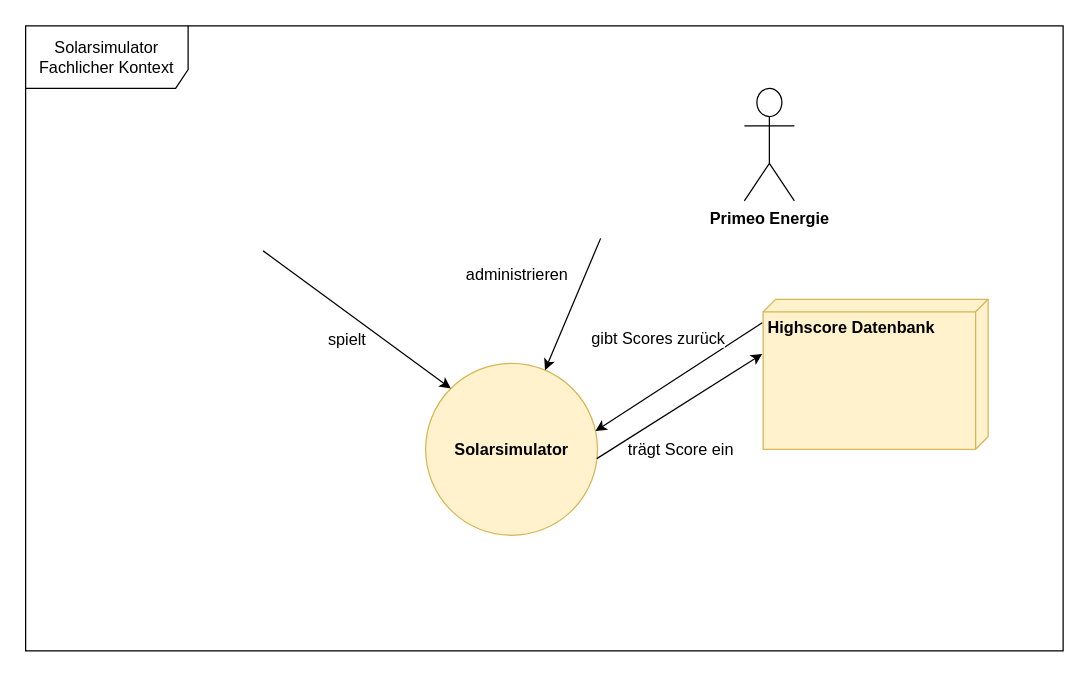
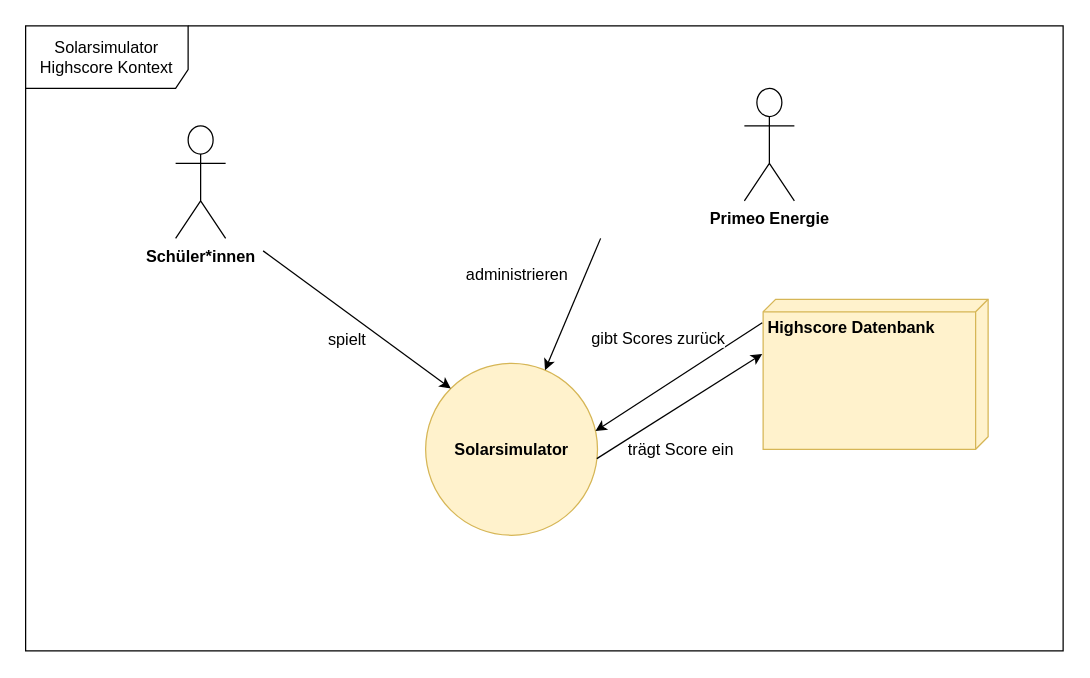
node "Solarsimulator Fachlicher Kontext": label "Solarsimulator Fachlicher Kontext" -> "Solarsimulator Highscore Kontext"
node "Schüler*innen": added
